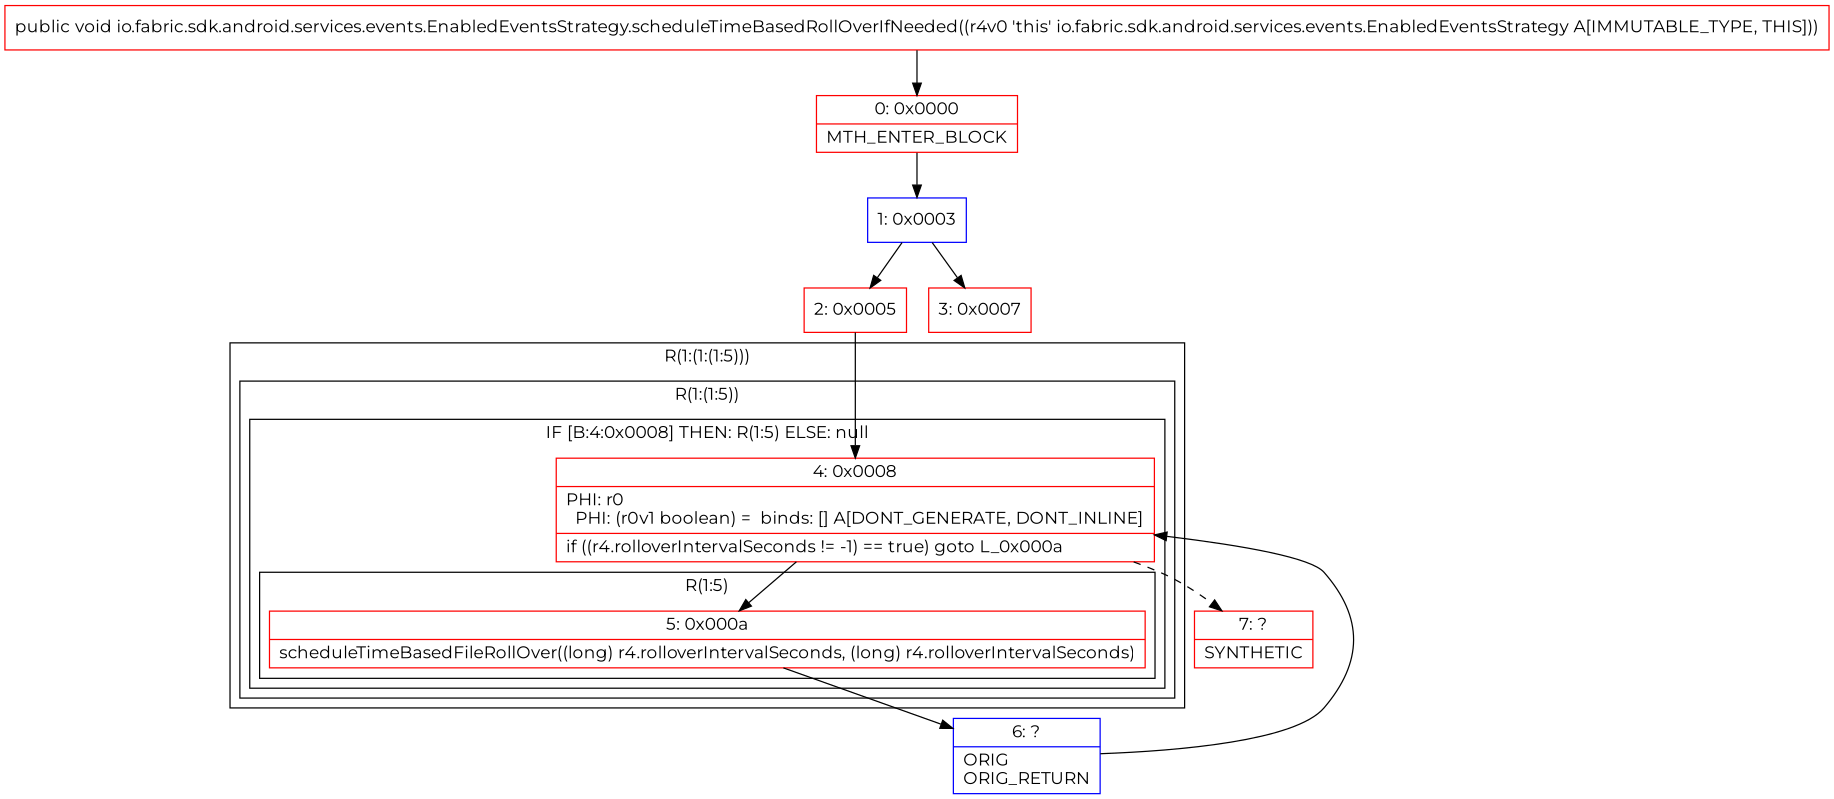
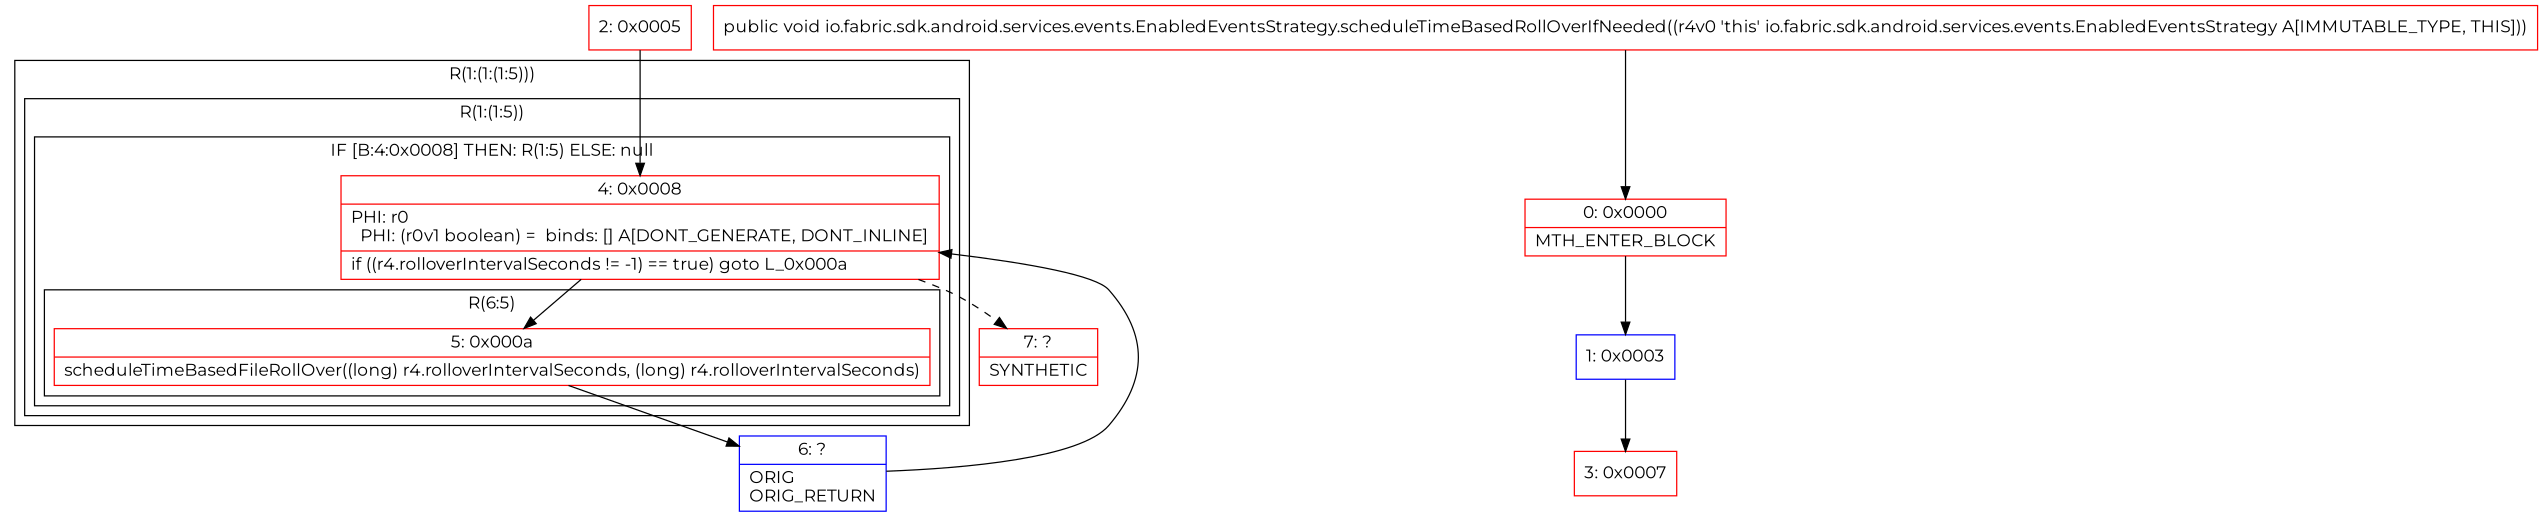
edge "1: 0x0003" -> "2: 0x0005": removed
cluster "R(1:5)": label "R(1:5)" -> "R(6:5)"
